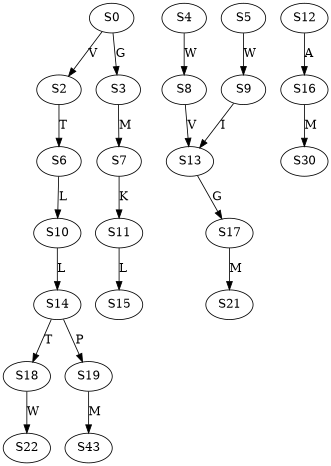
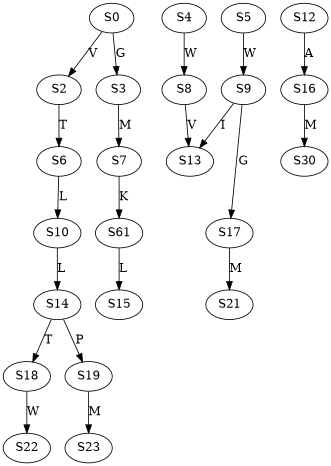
edge "S13" -> "S17": now "S9" -> "S17"
node "S11": label "S11" -> "S61"
node "S43": label "S43" -> "S23"
